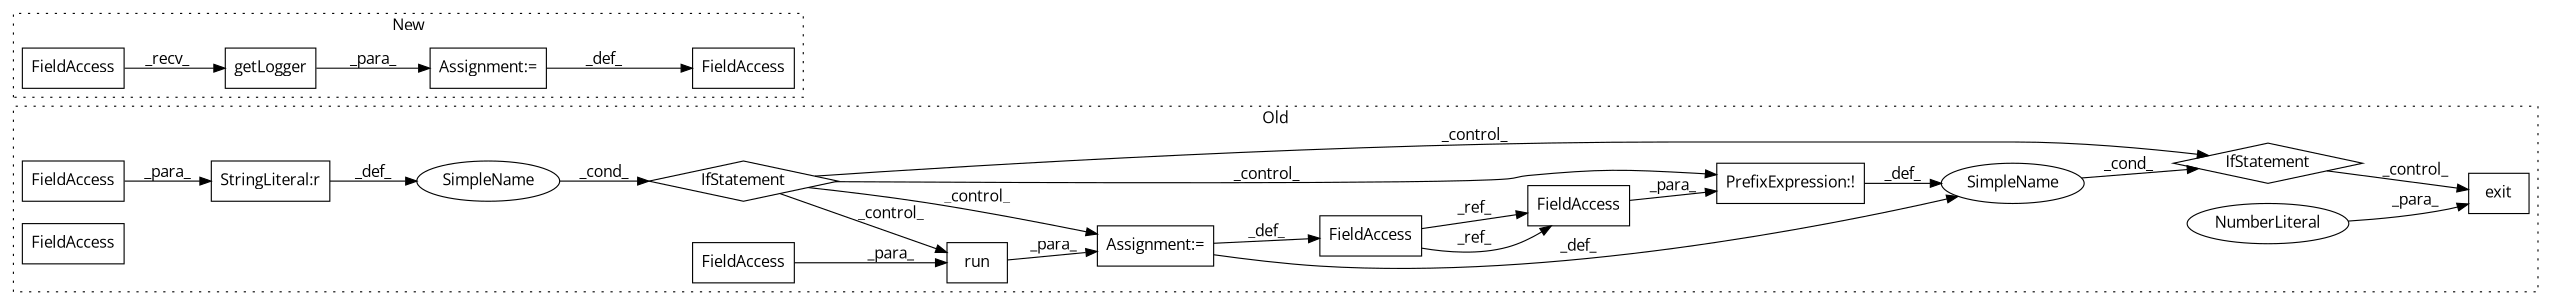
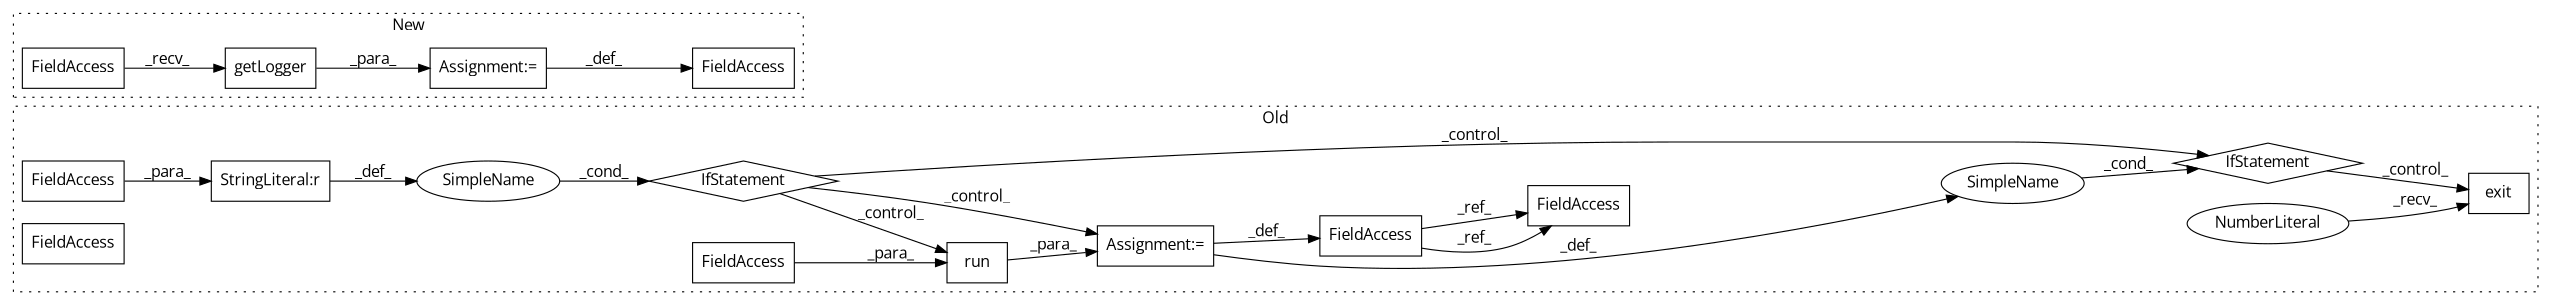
node "PrefixExpression:!": removed
edge "NumberLiteral" -> "exit": label "_para_" -> "_recv_"
